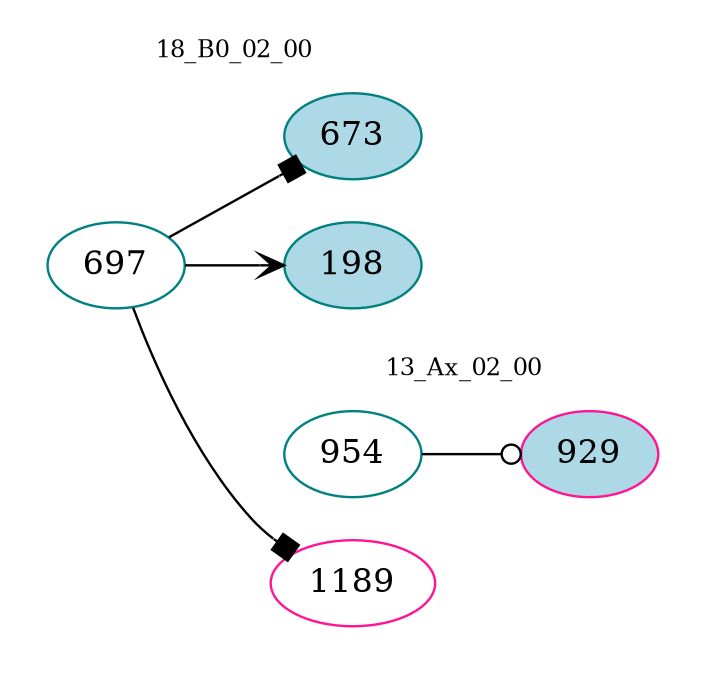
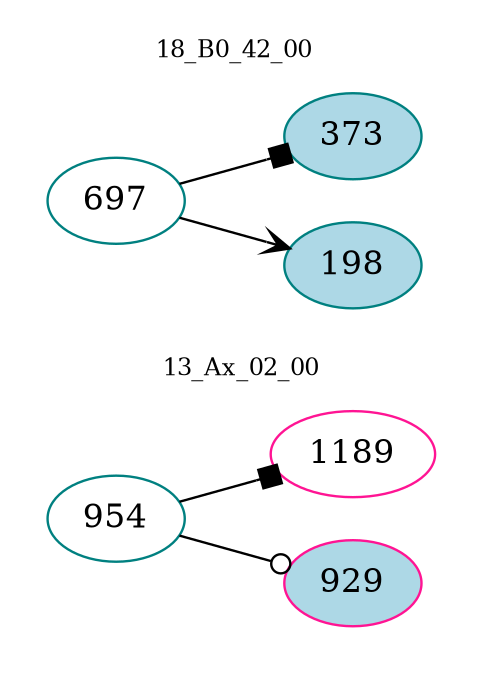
cluster "18_B0_02_00": label "18_B0_02_00" -> "18_B0_42_00"
node "673": label "673" -> "373"
edge "697" -> "1189": now "954" -> "1189"
